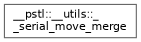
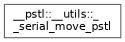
node "__pstl::__utils::_ _serial_move_merge": label "__pstl::__utils::_ _serial_move_merge" -> "__pstl::__utils::_ _serial_move_pstl"
